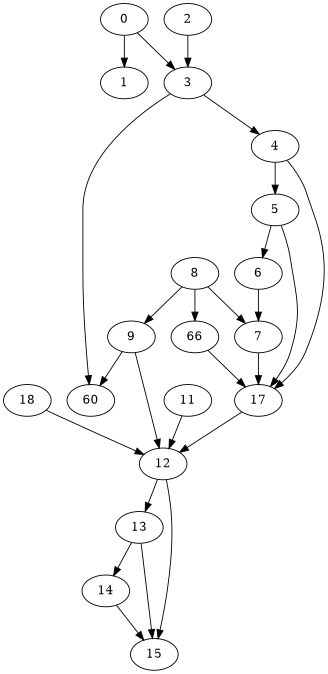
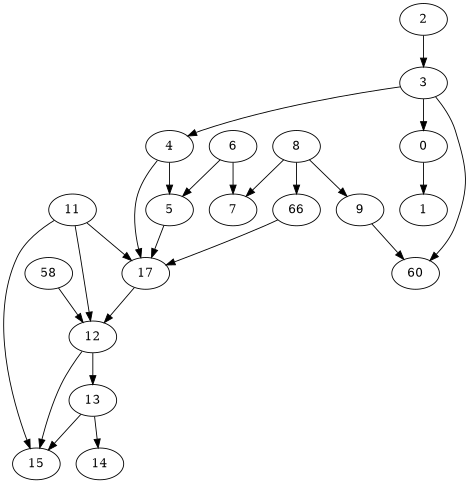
edge "0" -> "3": reversed
edge "5" -> "6": reversed
edge "7" -> "17": now "11" -> "17"
edge "9" -> "12": removed
node "18": label "18" -> "58"
edge "14" -> "15": now "11" -> "15"
